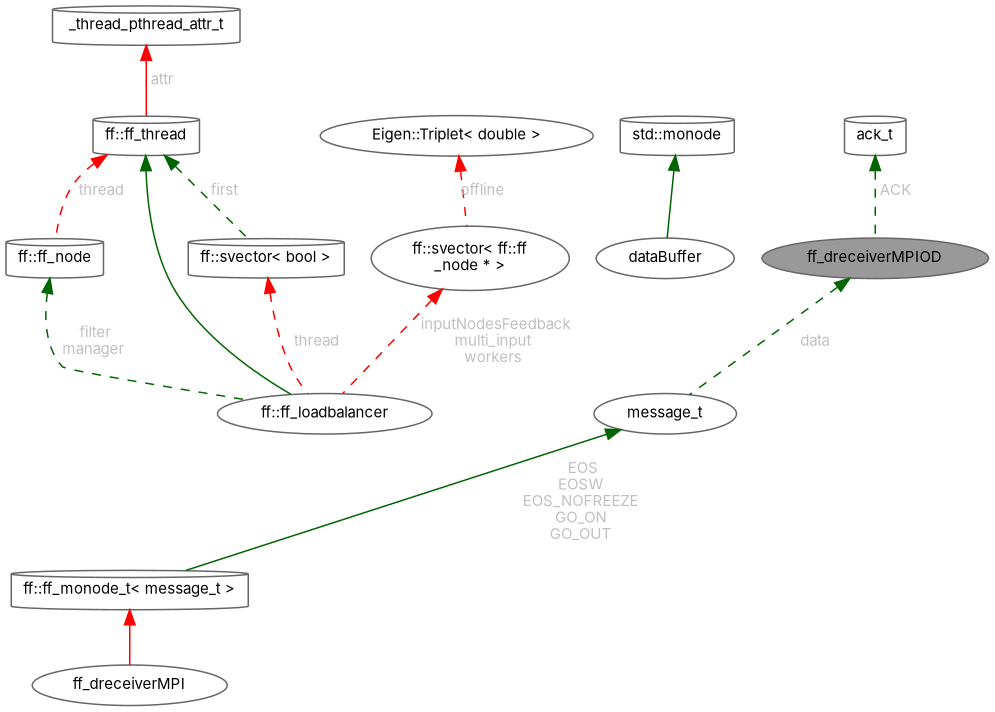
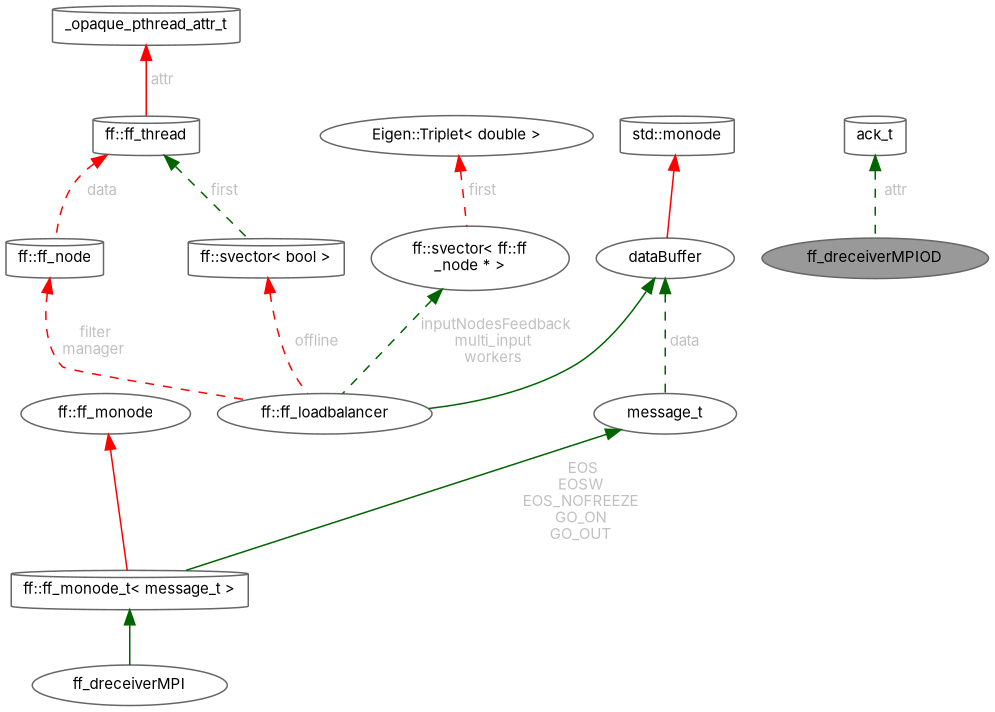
node "_thread_pthread_attr_t": label "_thread_pthread_attr_t" -> "_opaque_pthread_attr_t"
edge "ff::ff_node" -> "ff::ff_thread": label " thread" -> " data"
edge "ff::svector< ff::ff _node * >" -> "Eigen::Triplet< double >": label " offline" -> " first"
edge "ff_dreceiverMPIOD" -> "ack_t": label " ACK" -> " attr"
edge "dataBuffer" -> "std::monode": color darkgreen -> red
edge "ff::ff_loadbalancer" -> "ff::ff_thread": now "ff::ff_loadbalancer" -> "dataBuffer"
edge "message_t" -> "ff_dreceiverMPIOD": now "message_t" -> "dataBuffer"
edge "ff::ff_loadbalancer" -> "ff::svector< bool >": label " thread" -> " offline"
edge "ff::ff_loadbalancer" -> "ff::svector< ff::ff _node * >": color red -> darkgreen
edge "ff::ff_loadbalancer" -> "ff::ff_node": color darkgreen -> red
node "ff::ff_monode": added
edge "ff_dreceiverMPI" -> "ff::ff_monode_t< message_t >": color red -> darkgreen
